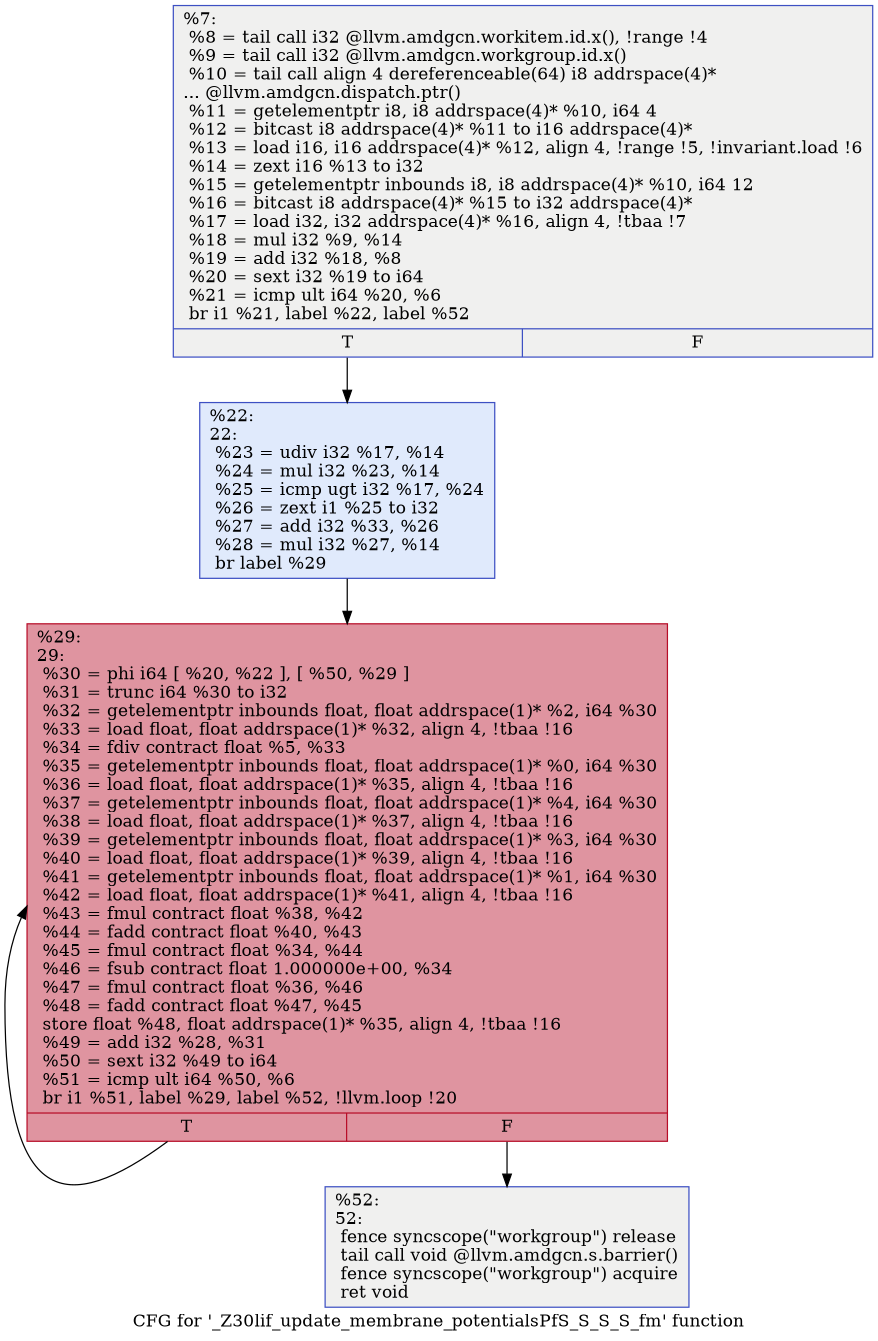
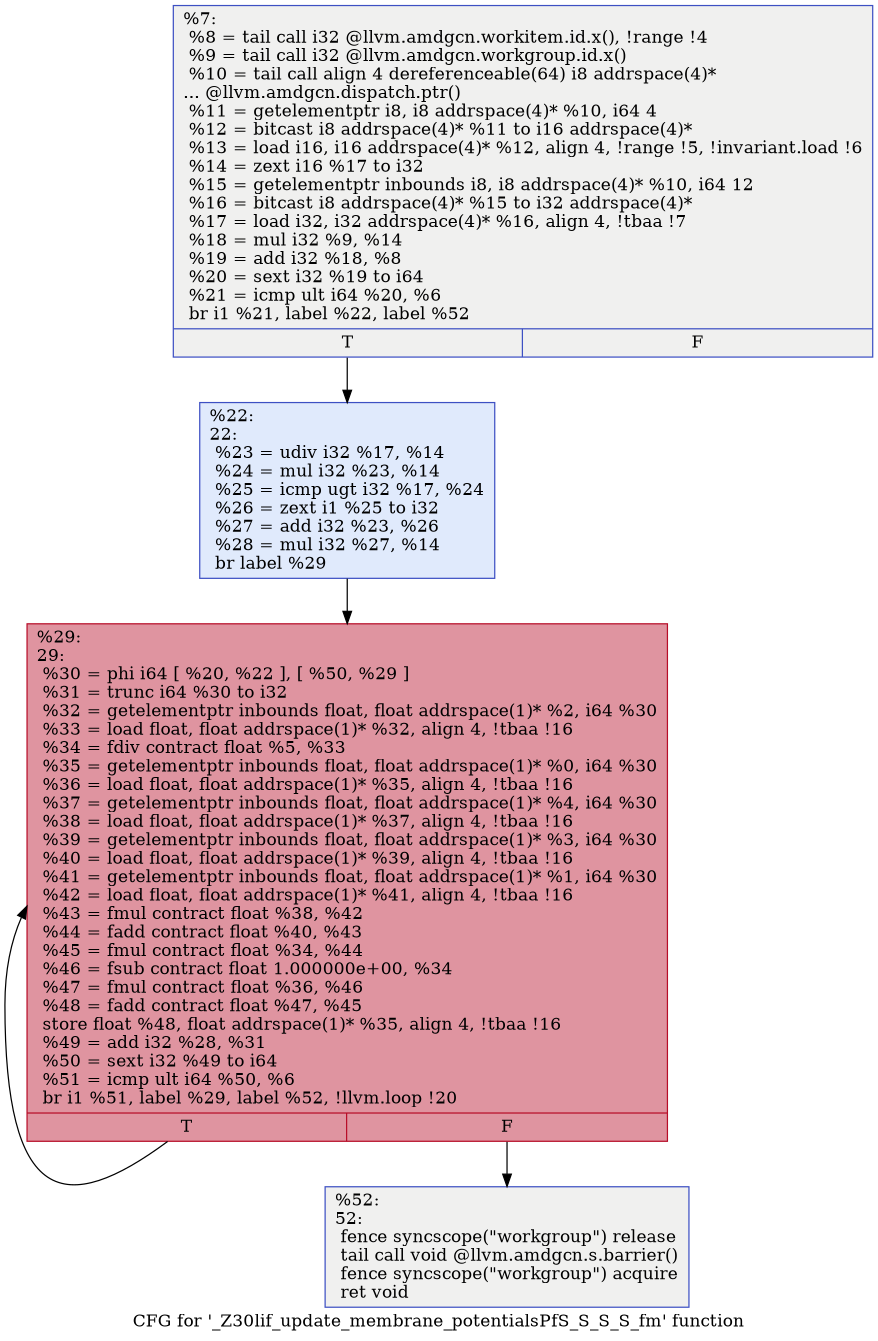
node "%7:": text "%14 = zext i16 %13 to i32" -> "%14 = zext i16 %17 to i32"
node "%22:": text "%27 = add i32 %33, %26" -> "%27 = add i32 %23, %26"
